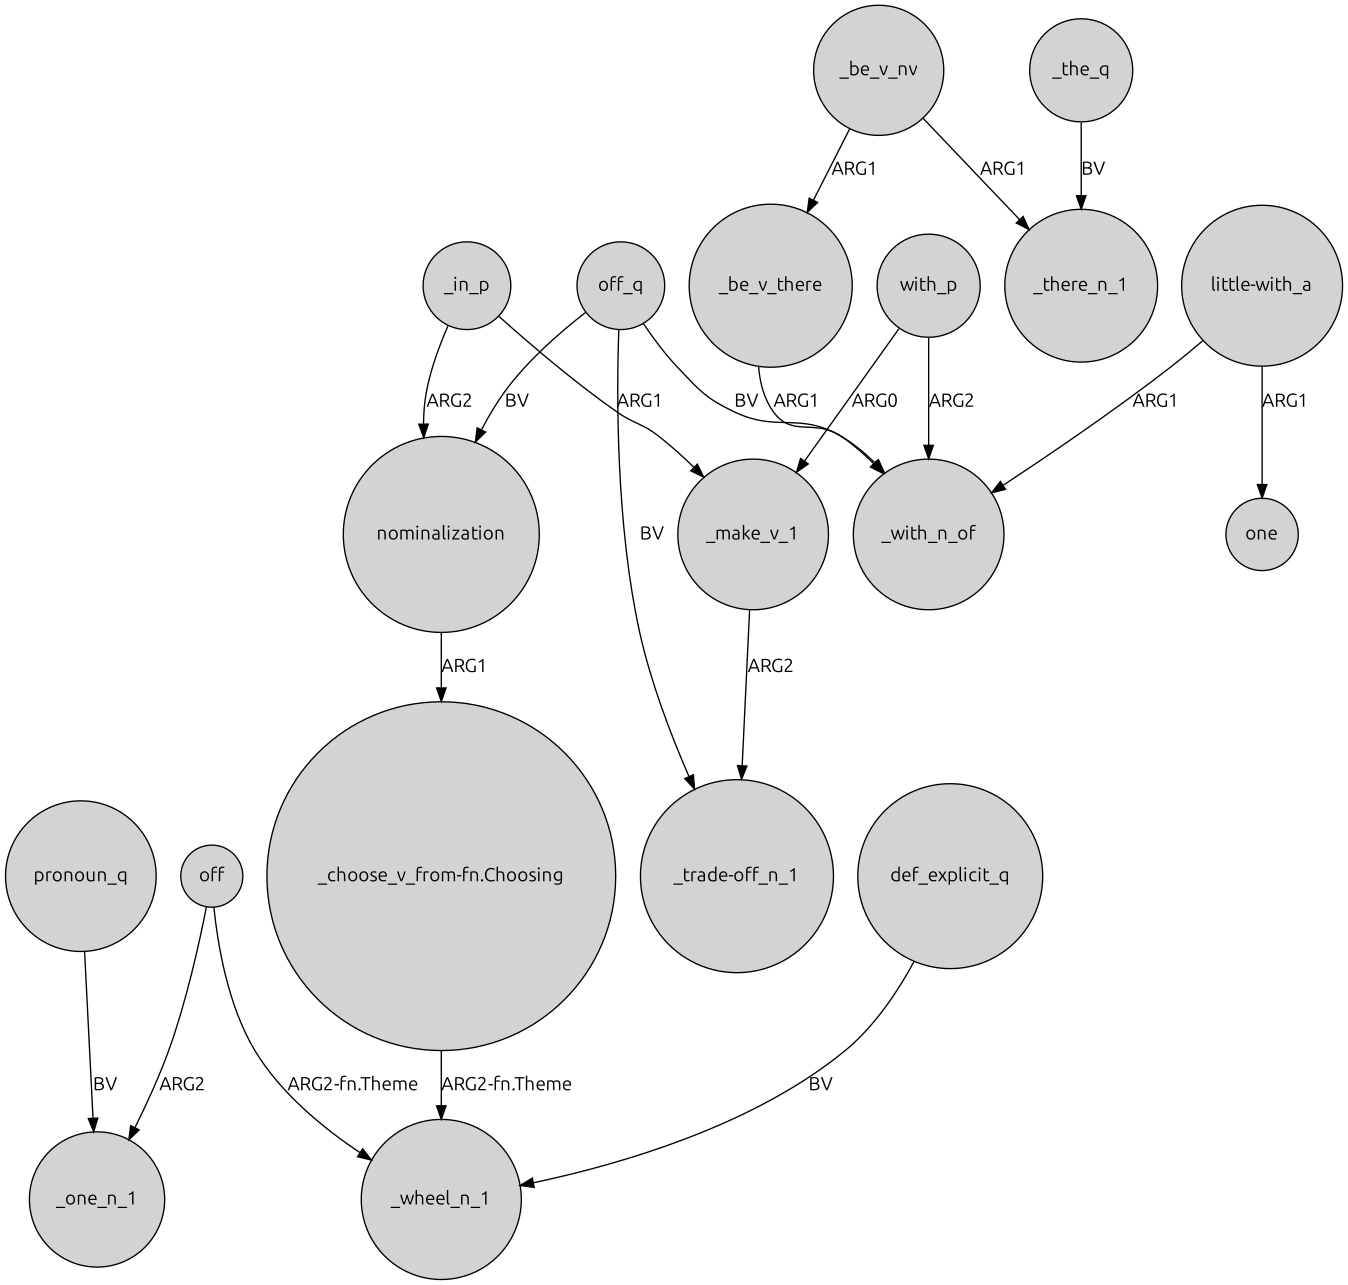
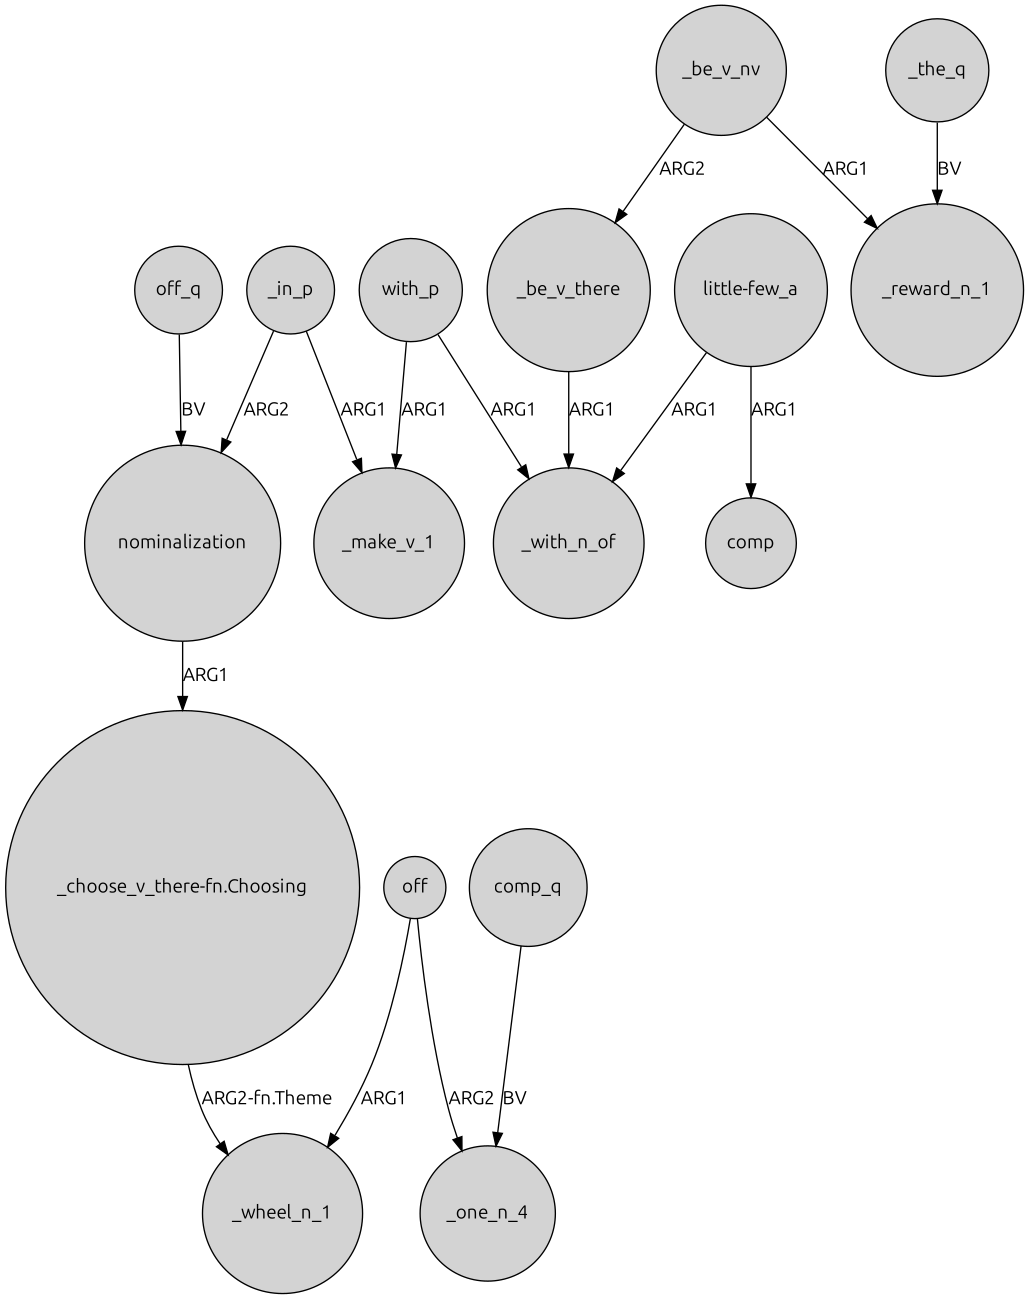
edge "_be_v_nv" -> "_be_v_there": label "ARG1" -> "ARG2"
node "_there_n_1": label "_there_n_1" -> "_reward_n_1"
node "little-with_a": label "little-with_a" -> "little-few_a"
edge "with_p" -> "_make_v_1": label "ARG0" -> "ARG1"
edge "with_p" -> "_with_n_of": label "ARG2" -> "ARG1"
edge "off_q" -> "_with_n_of": removed, label "BV"
node "one": label "one" -> "comp"
node "pronoun_q": label "pronoun_q" -> "comp_q"
node "_choose_v_from-fn.Choosing": label "_choose_v_from-fn.Choosing" -> "_choose_v_there-fn.Choosing"
node "_trade-off_n_1": removed
node "def_explicit_q": removed
edge "off" -> "_wheel_n_1": label "ARG2-fn.Theme" -> "ARG1"
node "_one_n_1": label "_one_n_1" -> "_one_n_4"
